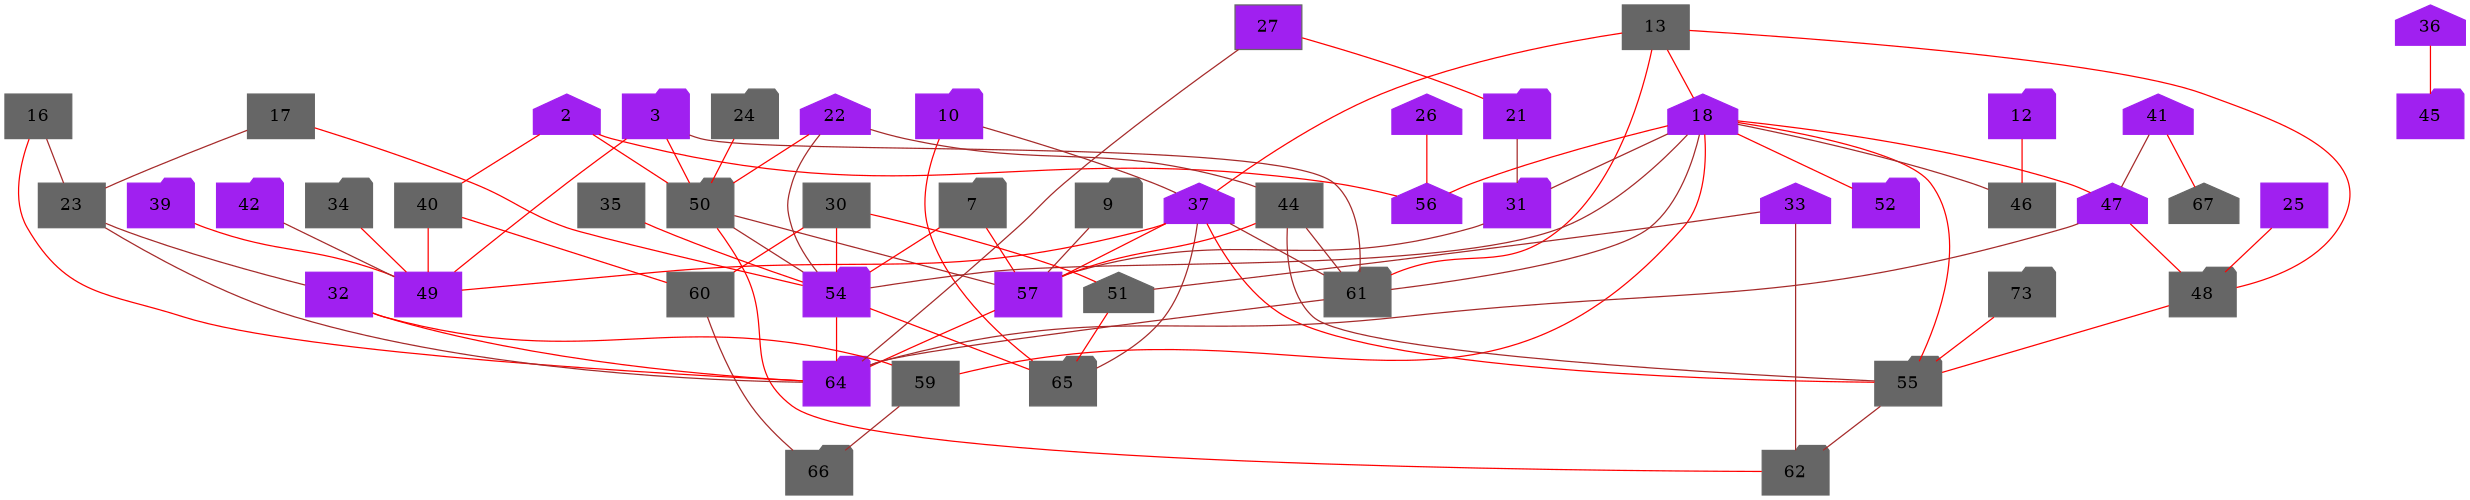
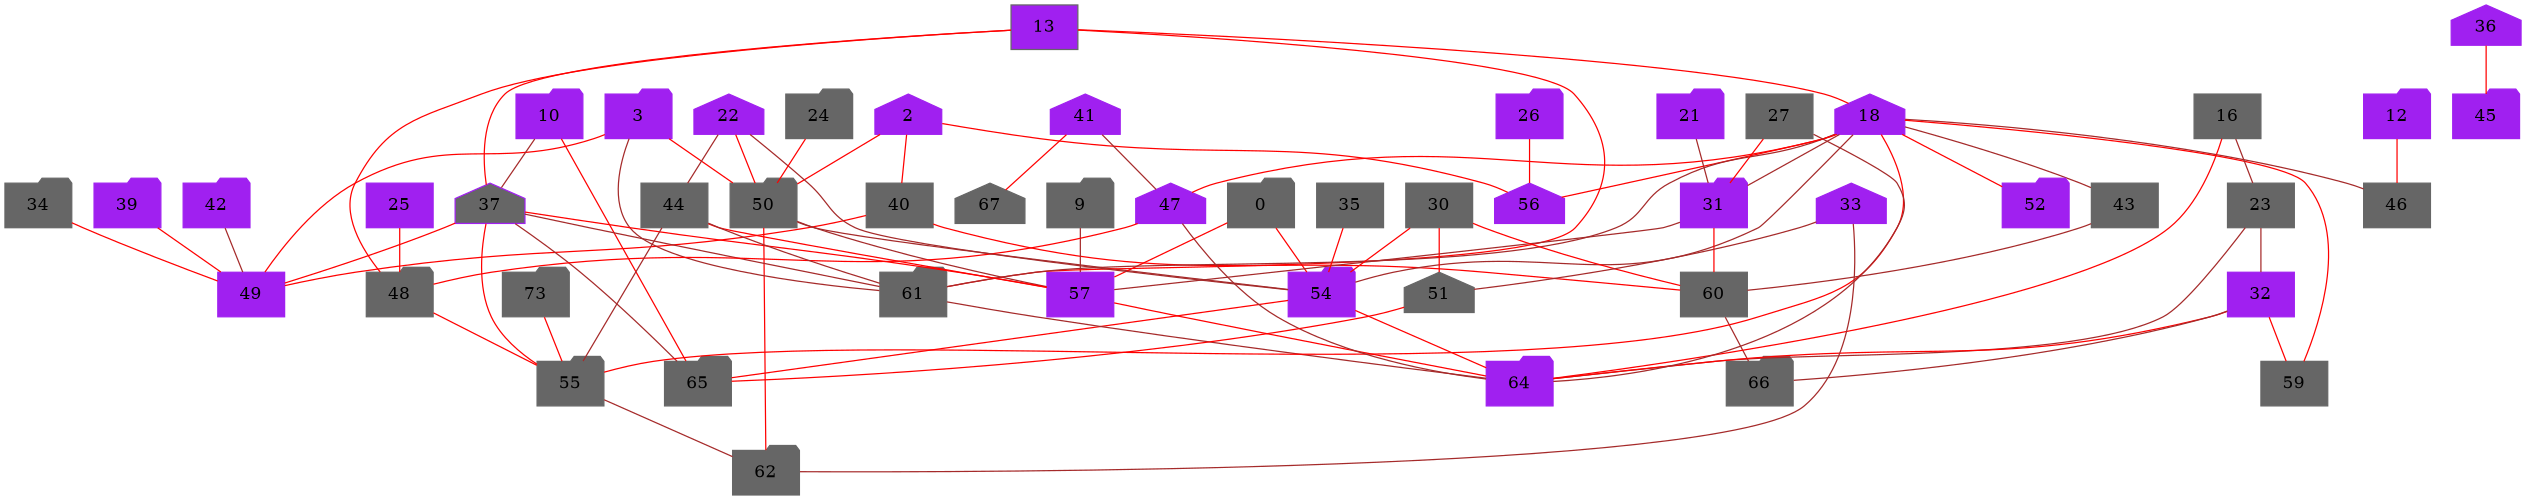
node "27": fillcolor purple -> gray40
node "13": fillcolor gray40 -> purple
edge "27" -- "21": now "27" -- "31"
node "17": removed
node "26": shape house -> folder
node "7": label "7" -> "0"
node "37": fillcolor purple -> gray40
node "43": added
edge "31" -- "60": added
edge "59" -- "66": now "32" -- "66"
